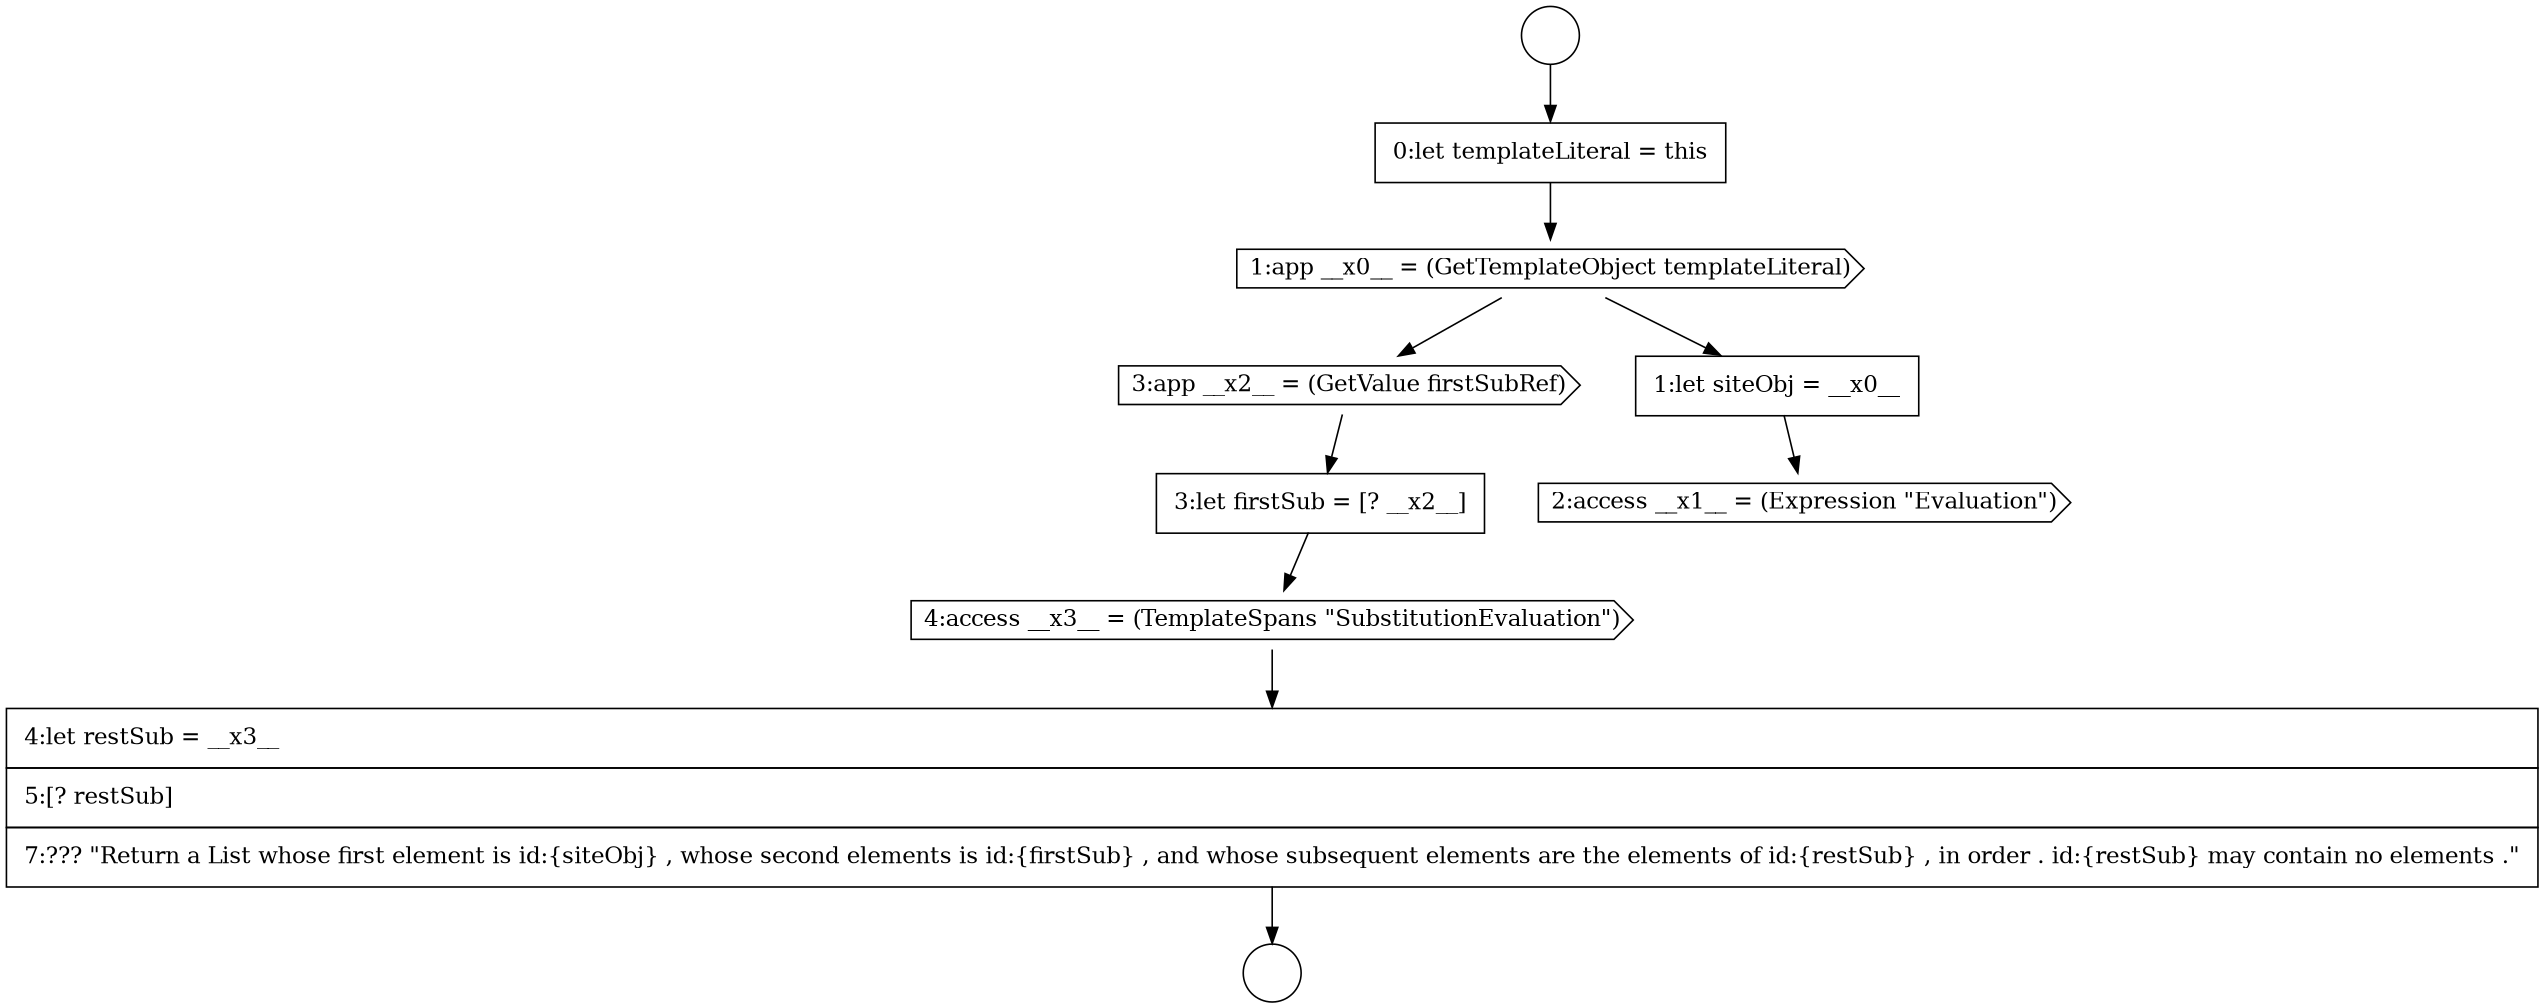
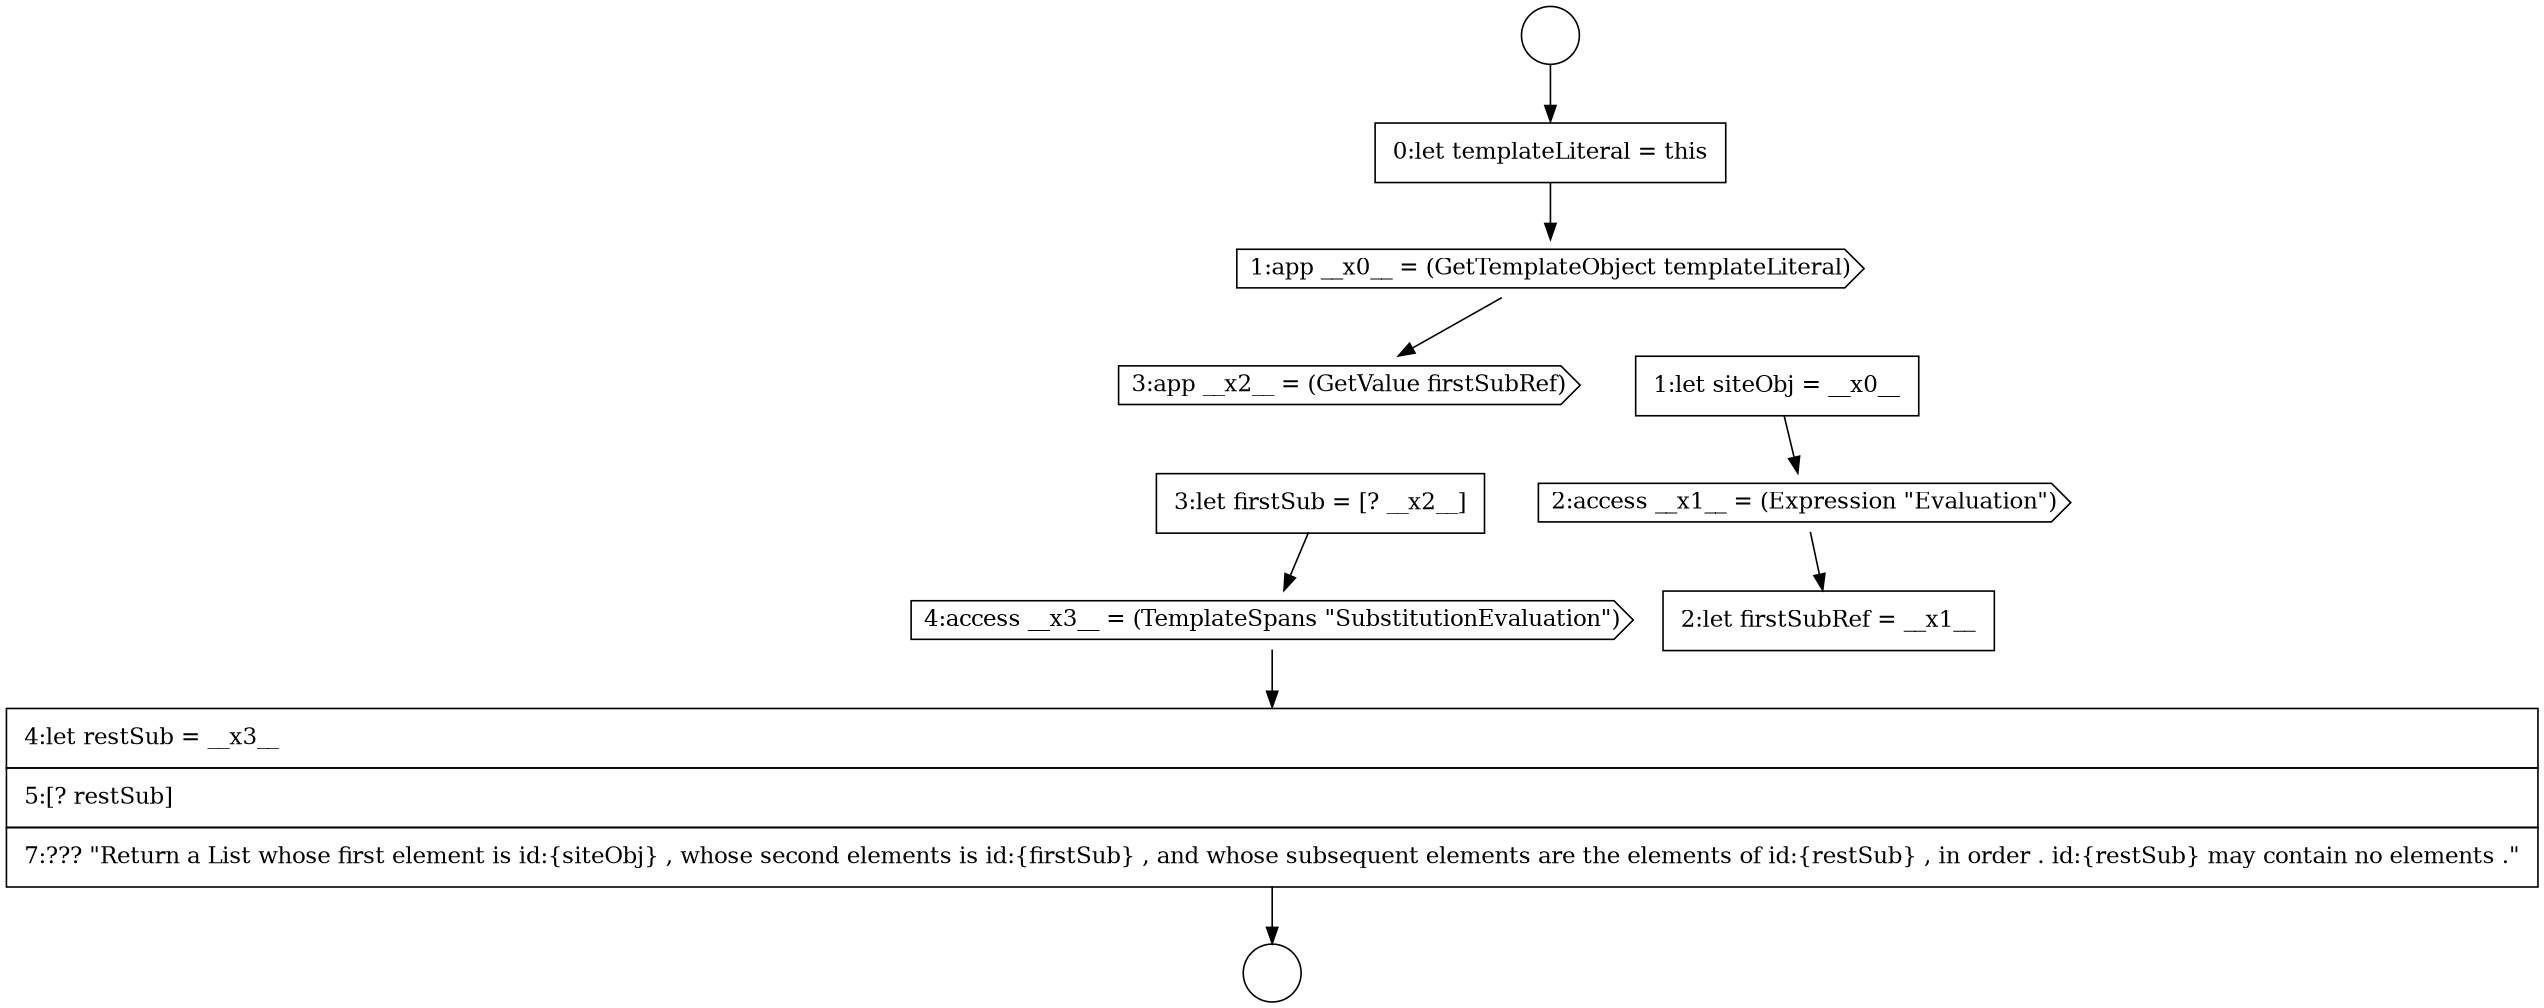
edge "1:app __x0__ = (GetTemplateObject templateLiteral)" -> "1:let siteObj = __x0__": removed
edge "3:app __x2__ = (GetValue firstSubRef)" -> "3:let firstSub = [? __x2__]": removed
node "2:let firstSubRef = __x1__": added
